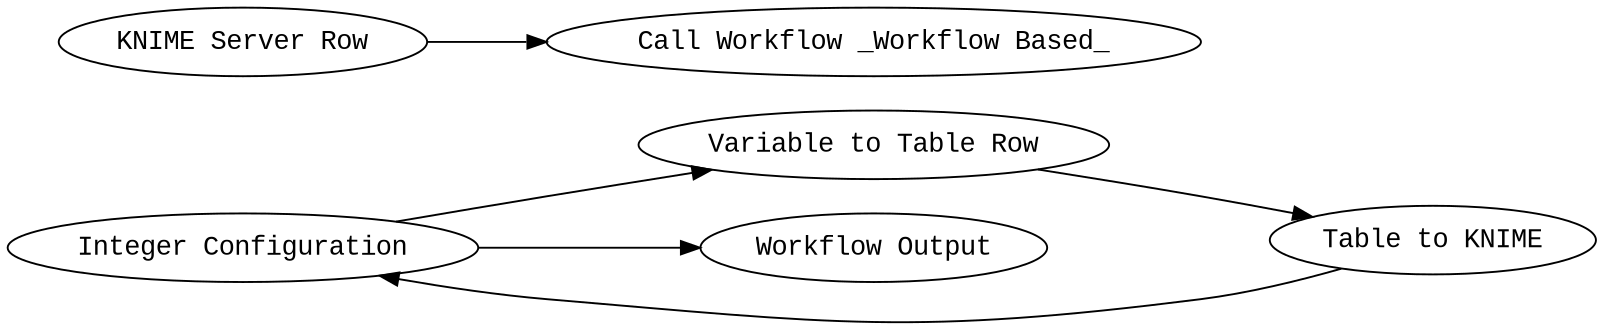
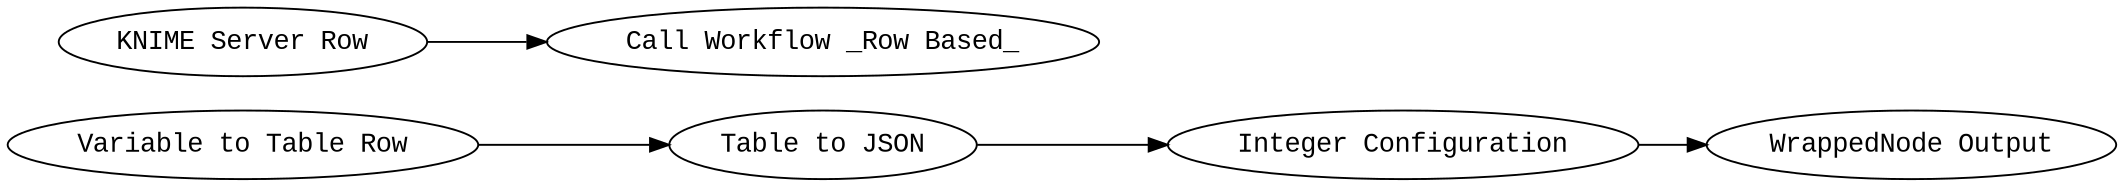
node "Call Workflow _Workflow Based_": label "Call Workflow _Workflow Based_" -> "Call Workflow _Row Based_"
edge "Integer Configuration" -> "Variable to Table Row": removed
node "Table to KNIME": label "Table to KNIME" -> "Table to JSON"
node "Workflow Output": label "Workflow Output" -> "WrappedNode Output"
